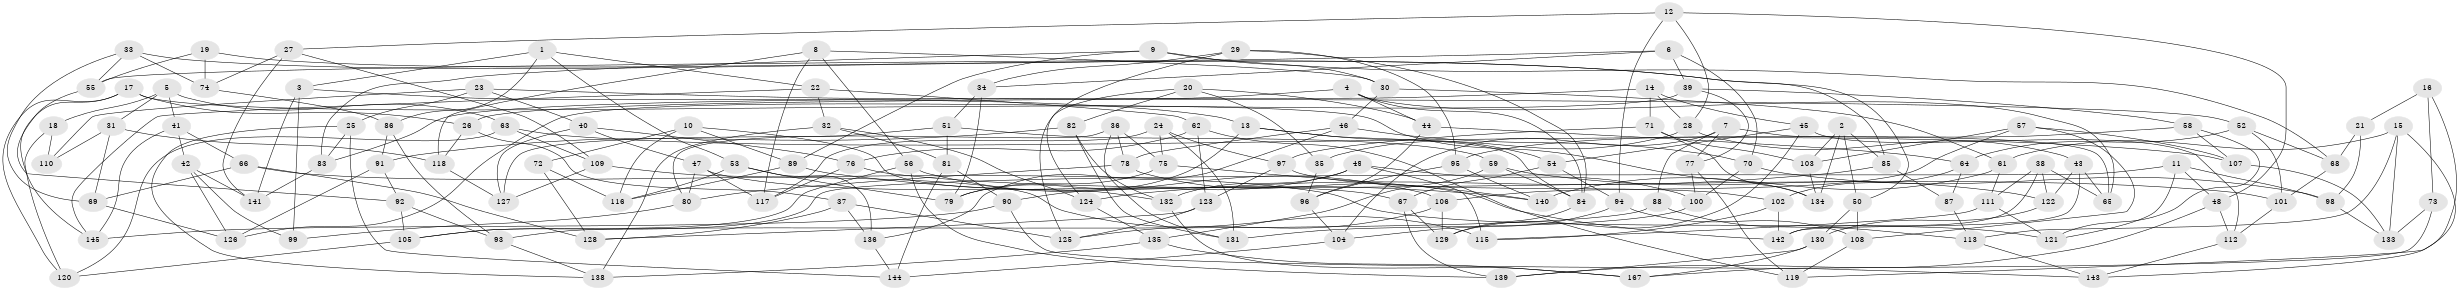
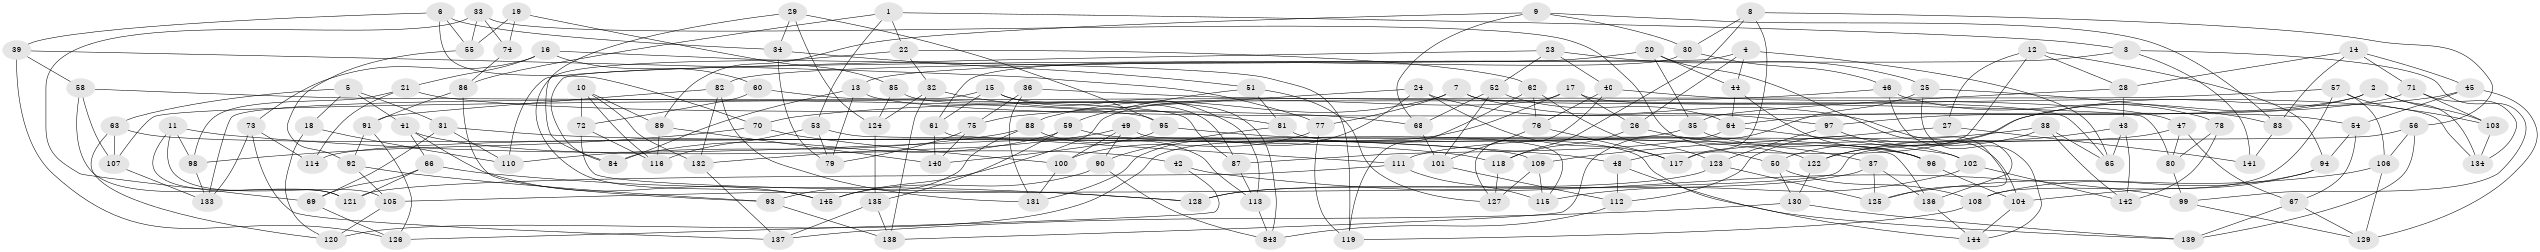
edge "27" -- "74": removed
node "60": added
edge "2" -- "85": now "2" -- "64"
edge "88" -- "110": added
edge "36" -- "78": removed
node "114": added
edge "42" -- "141": removed
edge "84" -- "129": now "99" -- "129"
node "167": label "167" -> "137"
node "143": label "143" -> "843"
